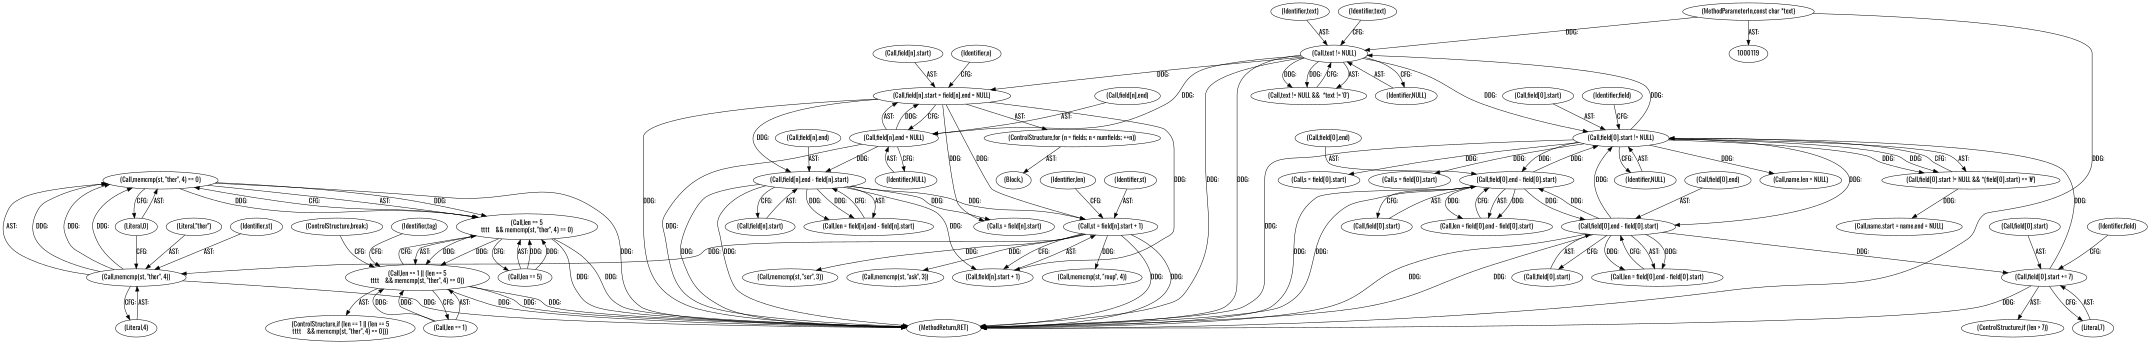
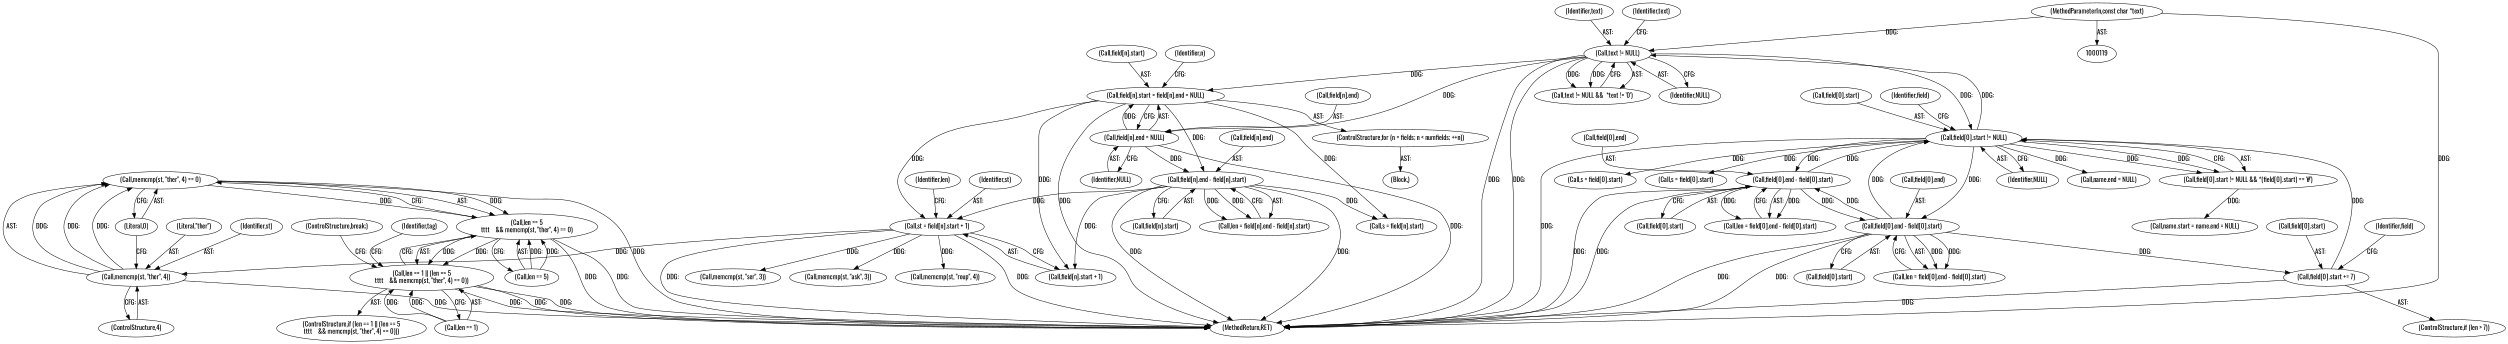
node "(Call,name.len = NULL)": label "(Call,name.len = NULL)" -> "(Call,name.end = NULL)"
node "(Literal,4)": label "(Literal,4)" -> "(ControlStructure,4)"
node "(Literal,7)": removed
